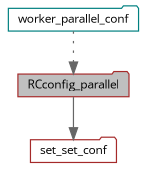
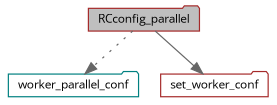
edge "worker_parallel_conf" -> "RCconfig_parallel": reversed
node "set_set_conf": label "set_set_conf" -> "set_worker_conf"
